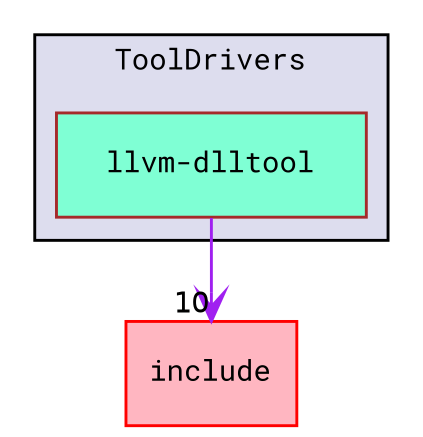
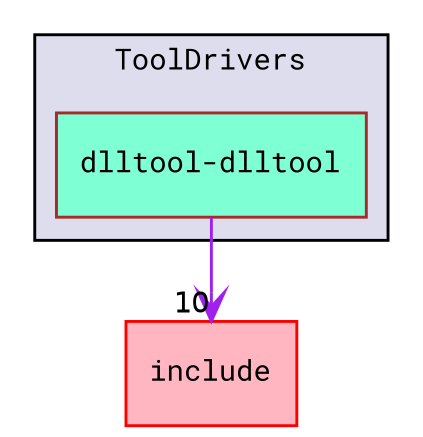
node "llvm-dlltool": label "llvm-dlltool" -> "dlltool-dlltool"
